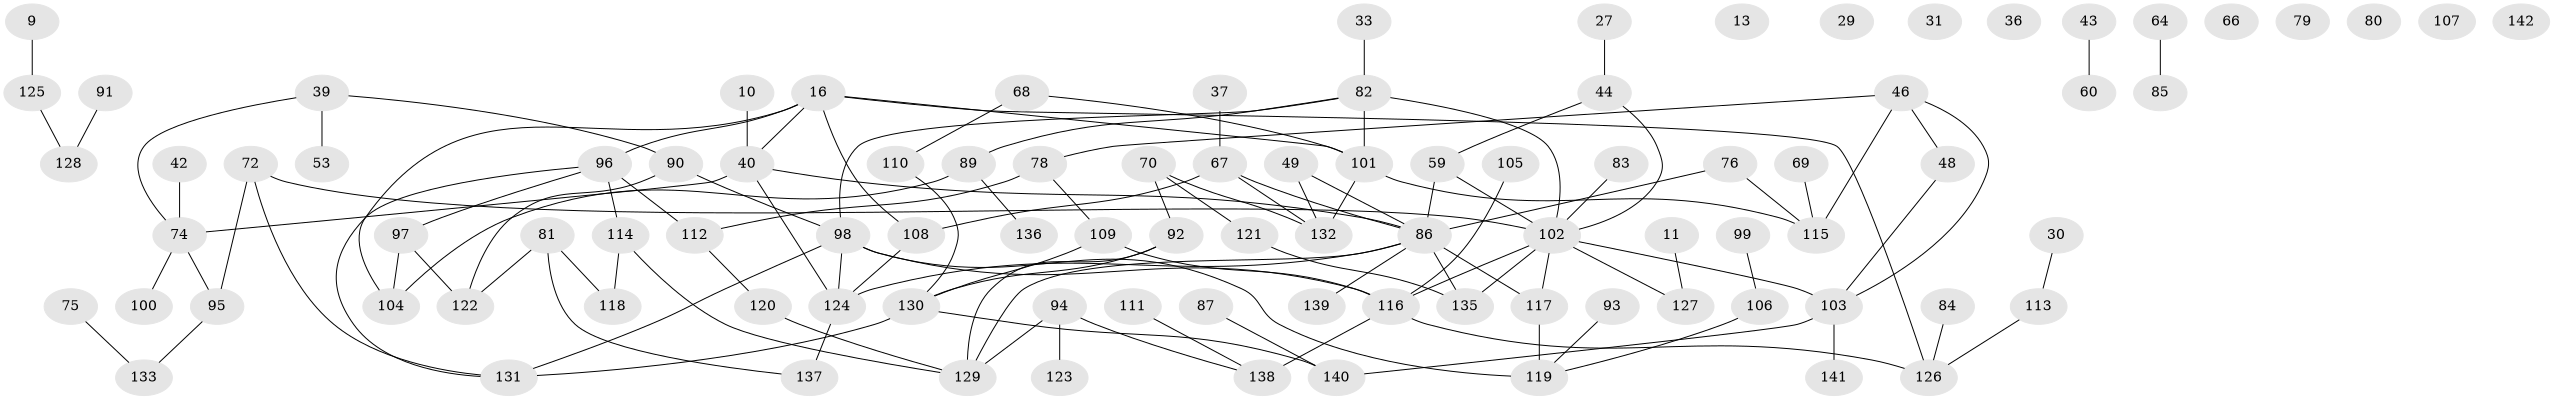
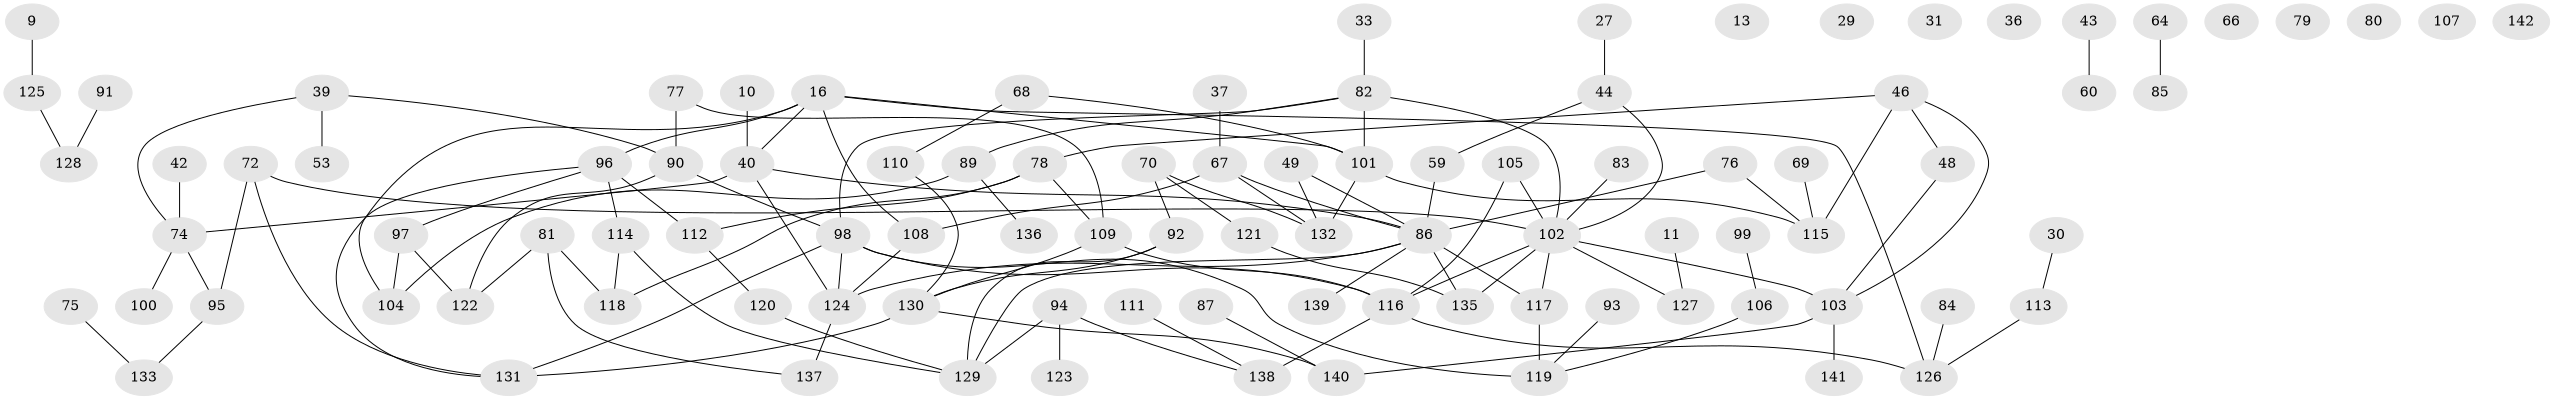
node "77": added
edge "59" -- "102": now "105" -- "102"
edge "78" -- "118": added
